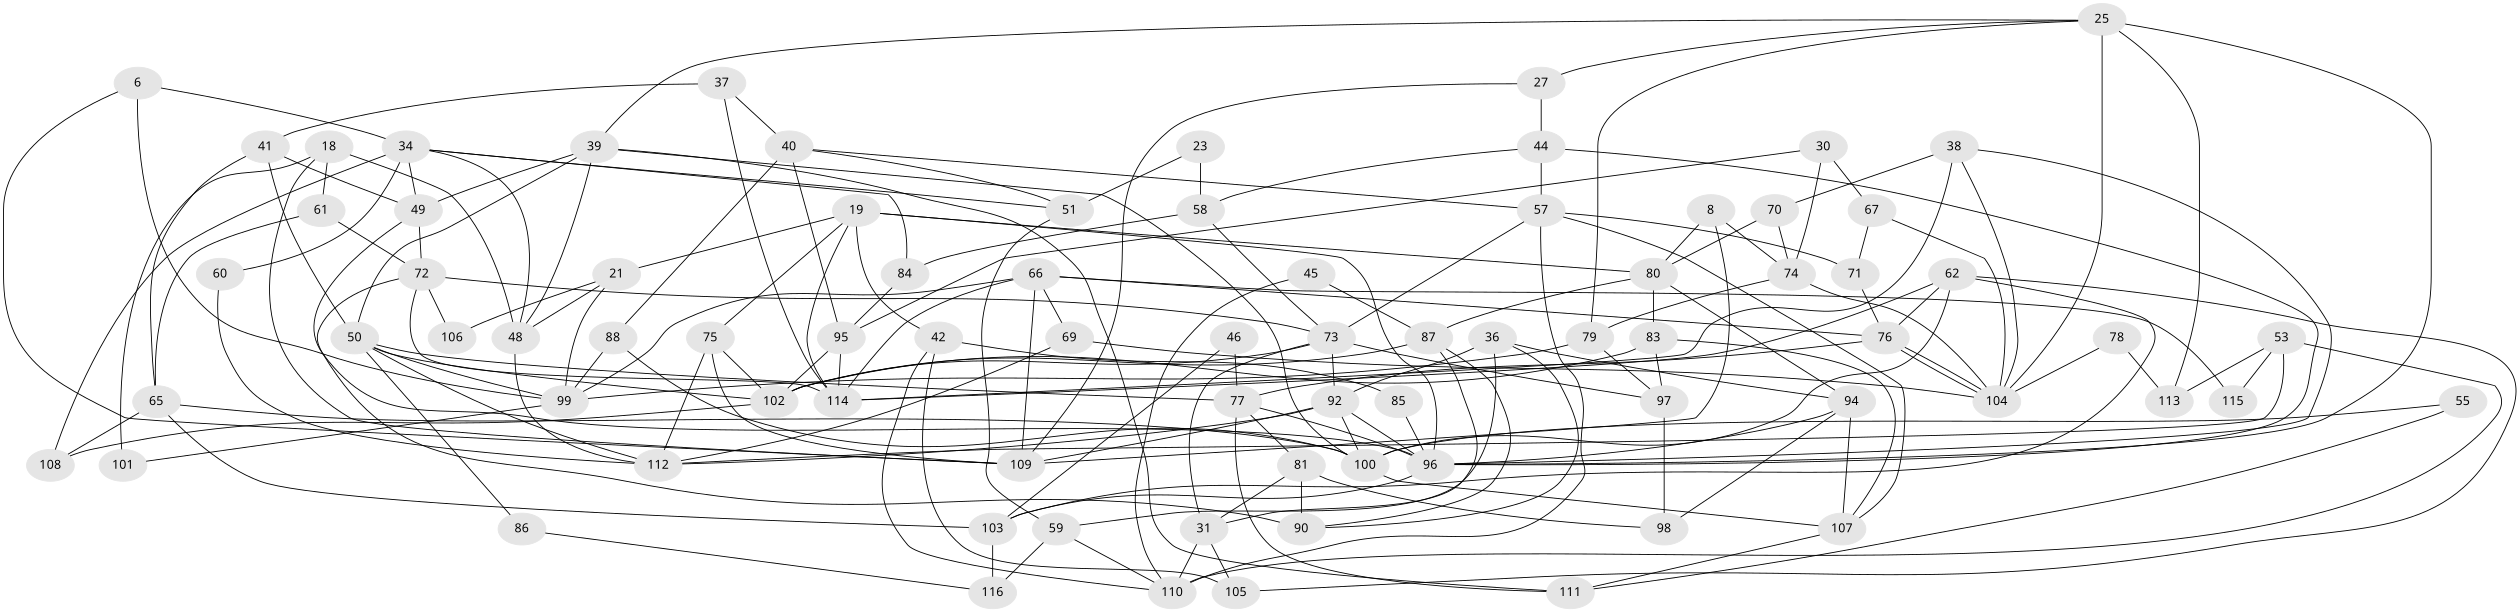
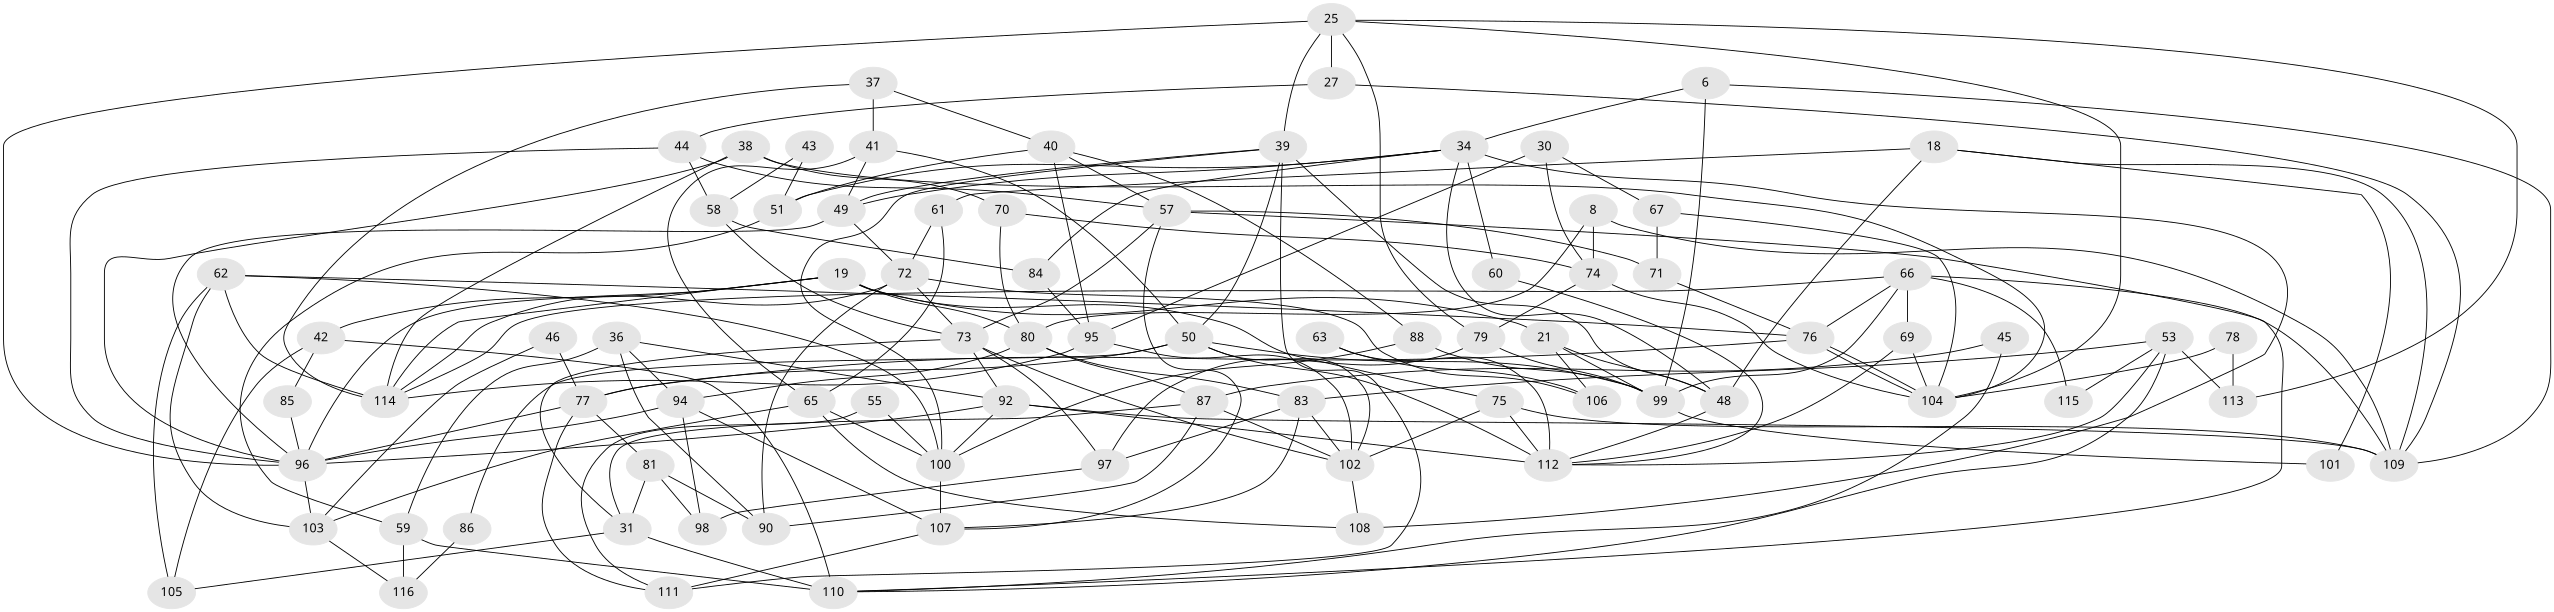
node "23": label "23" -> "43"
node "63": added
edge "53" -- "83": added
